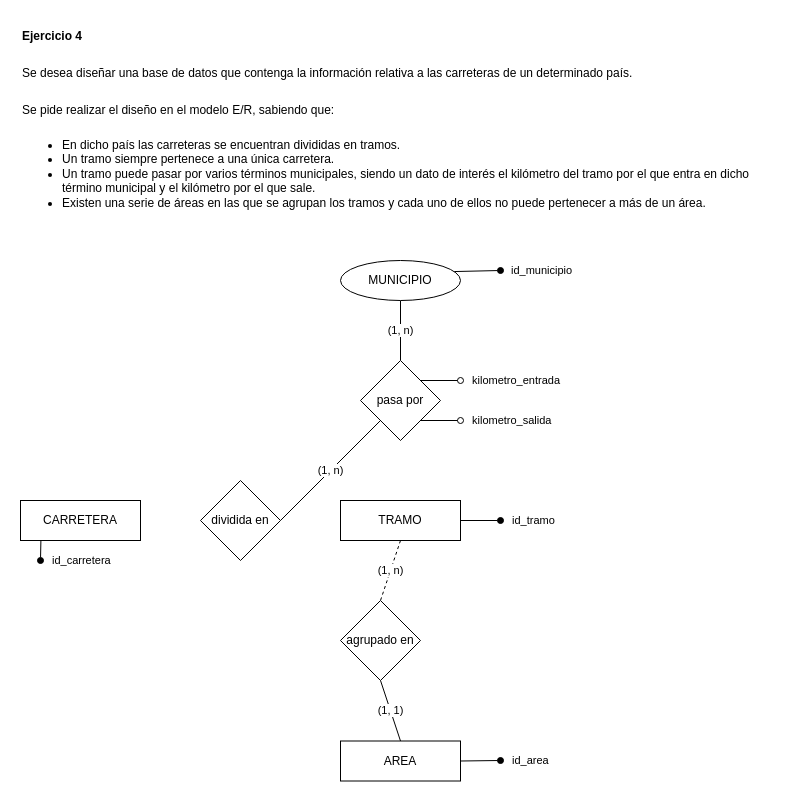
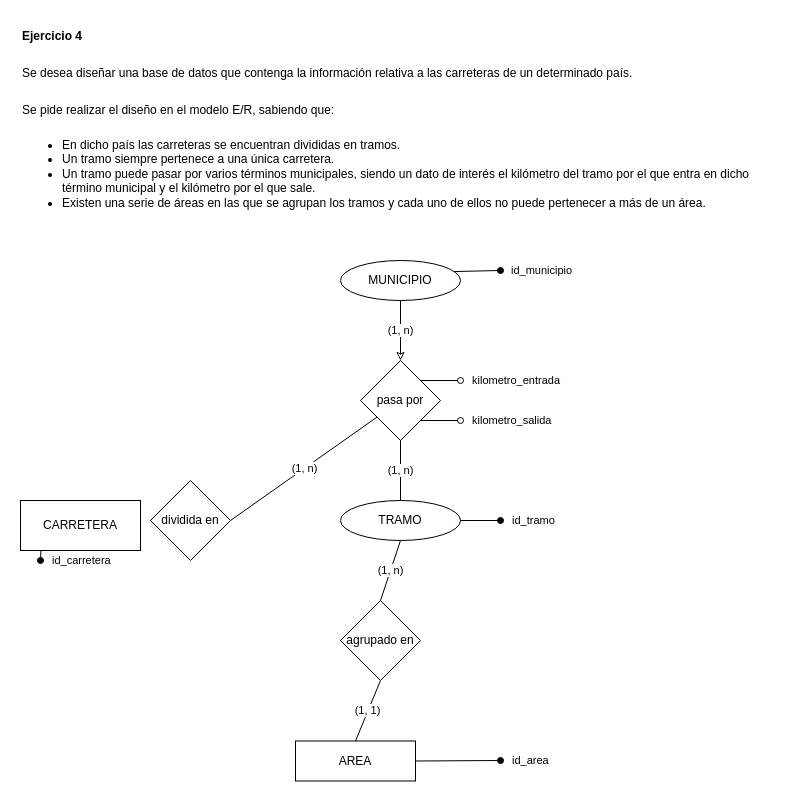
edge "MUNICIPIO" -- "pasa por": arrowhead none -> classic
edge "pasa por" -- "TRAMO": added, label "(1, n)"
node "CARRETERA": size 120x40 -> 120x50
node "dividida en": moved (241, 521) -> (191, 521)
node "TRAMO": shape rectangle -> ellipse
edge "TRAMO" -- "agrupado en": style dashed -> solid
node "AREA": moved (401, 761) -> (356, 761)
